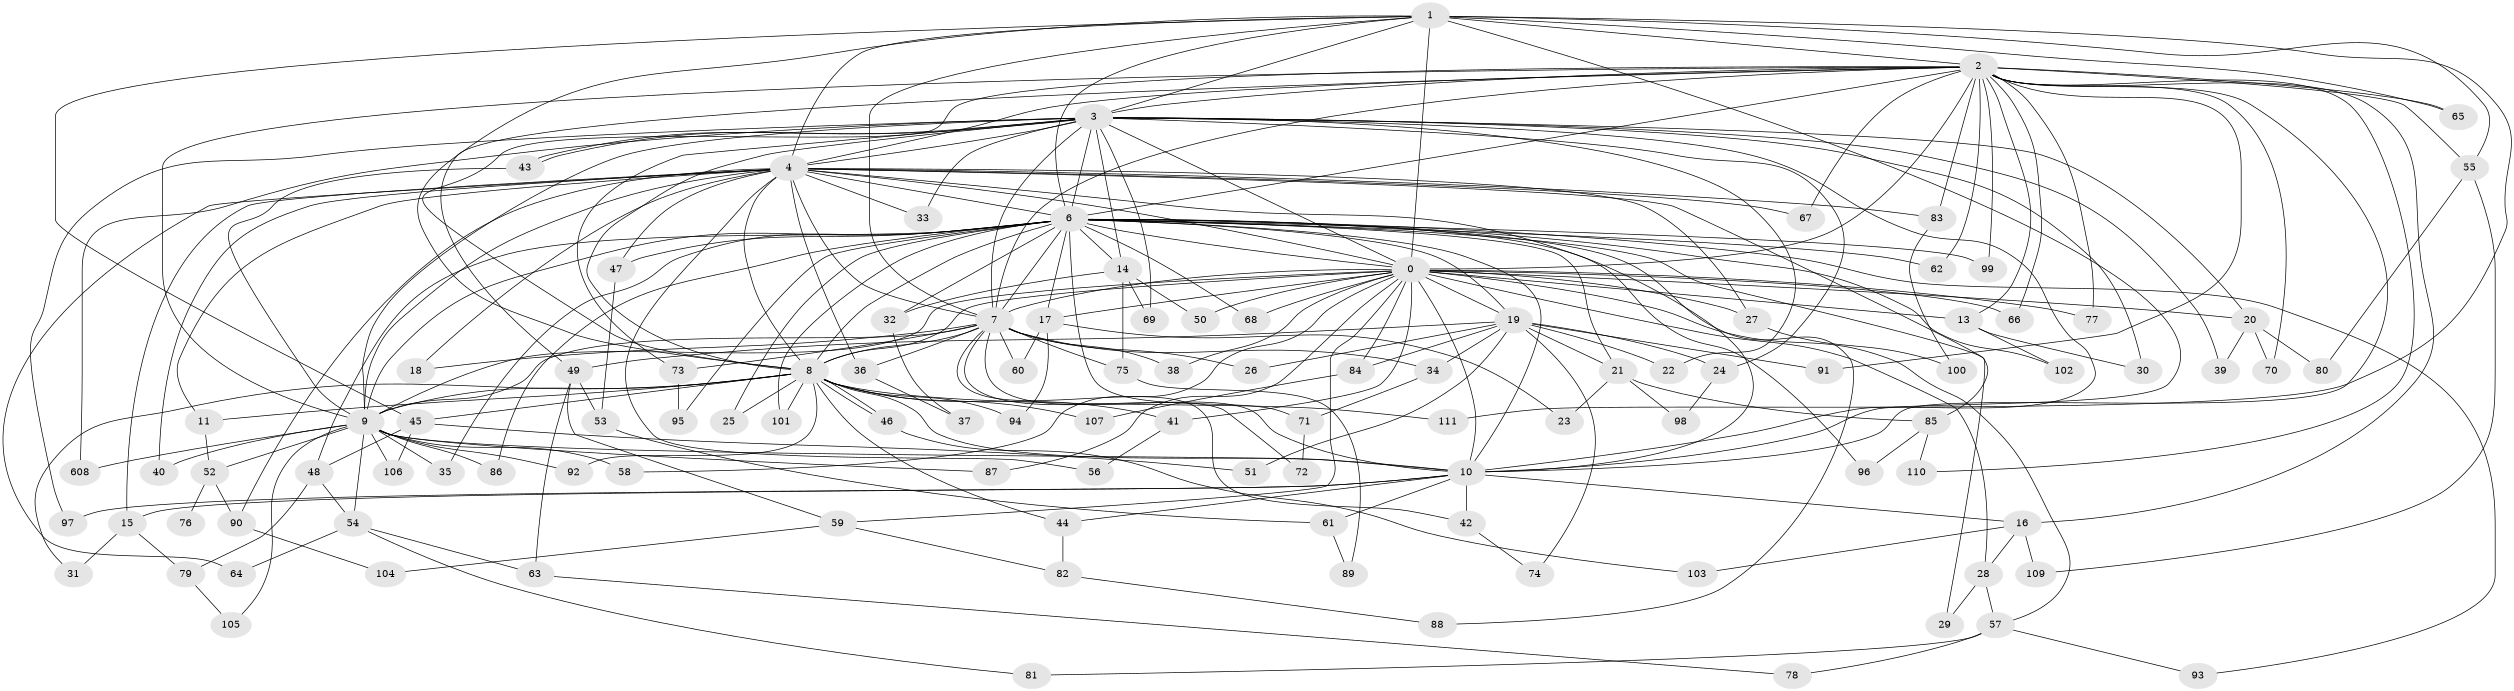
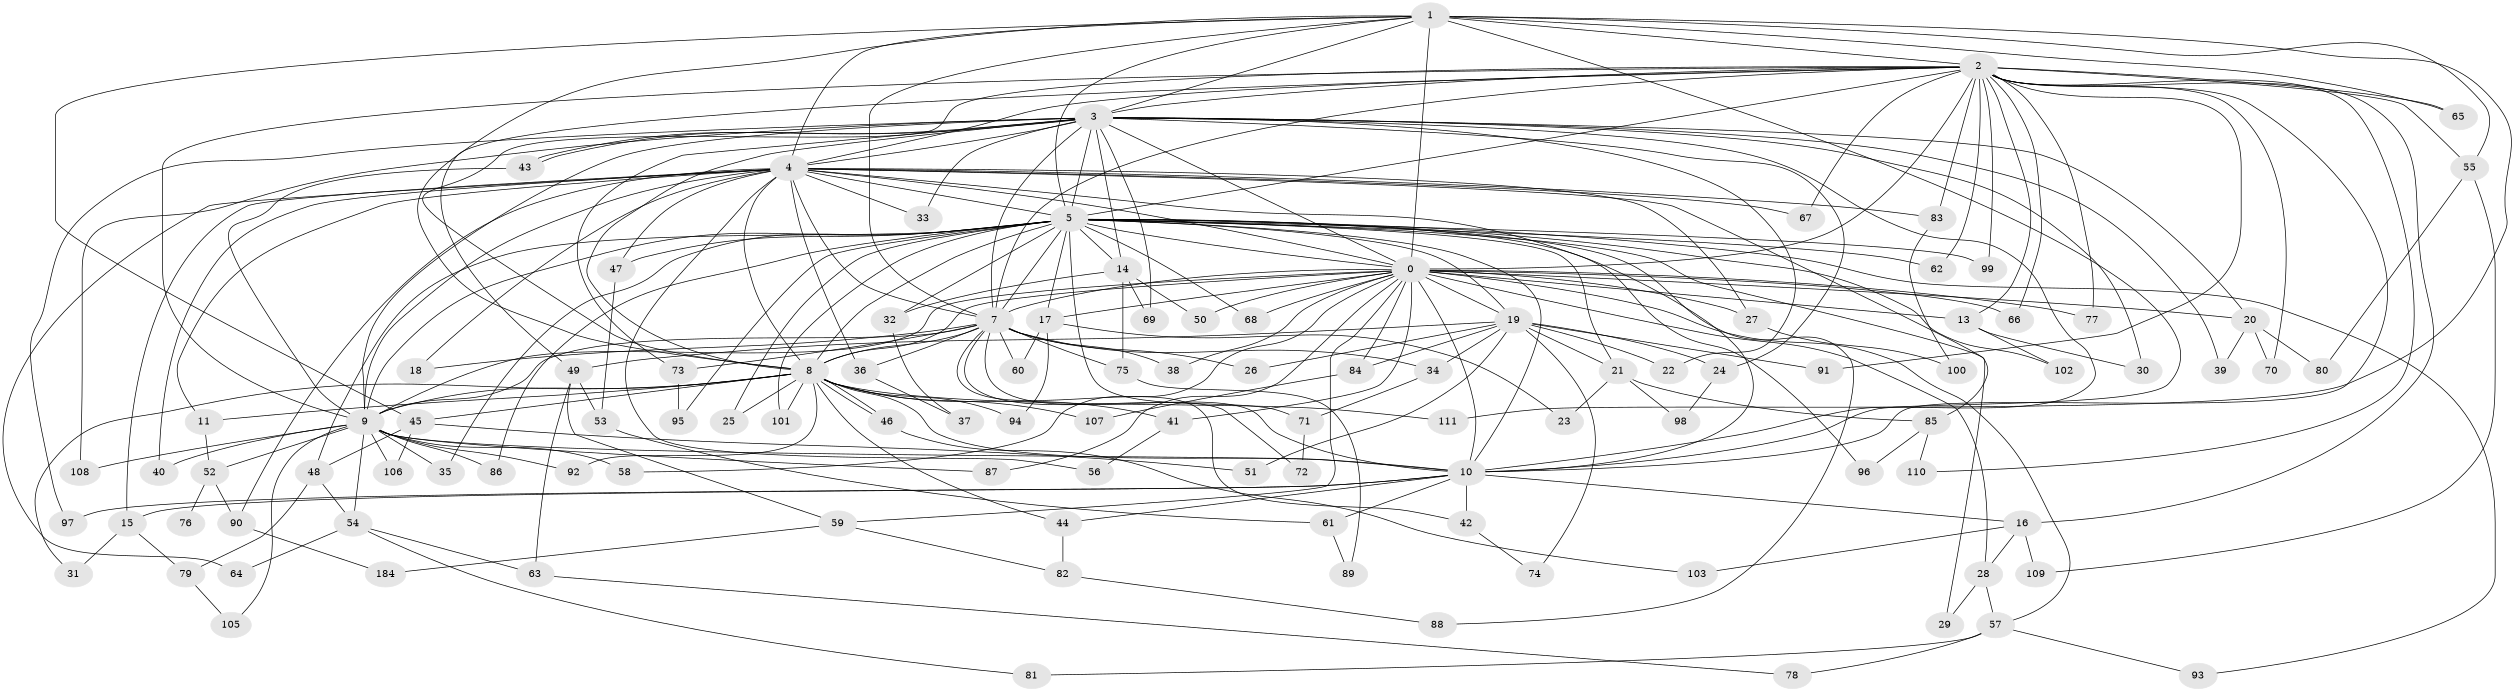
node "6": label "6" -> "5"
node "608": label "608" -> "108"
node "104": label "104" -> "184"
